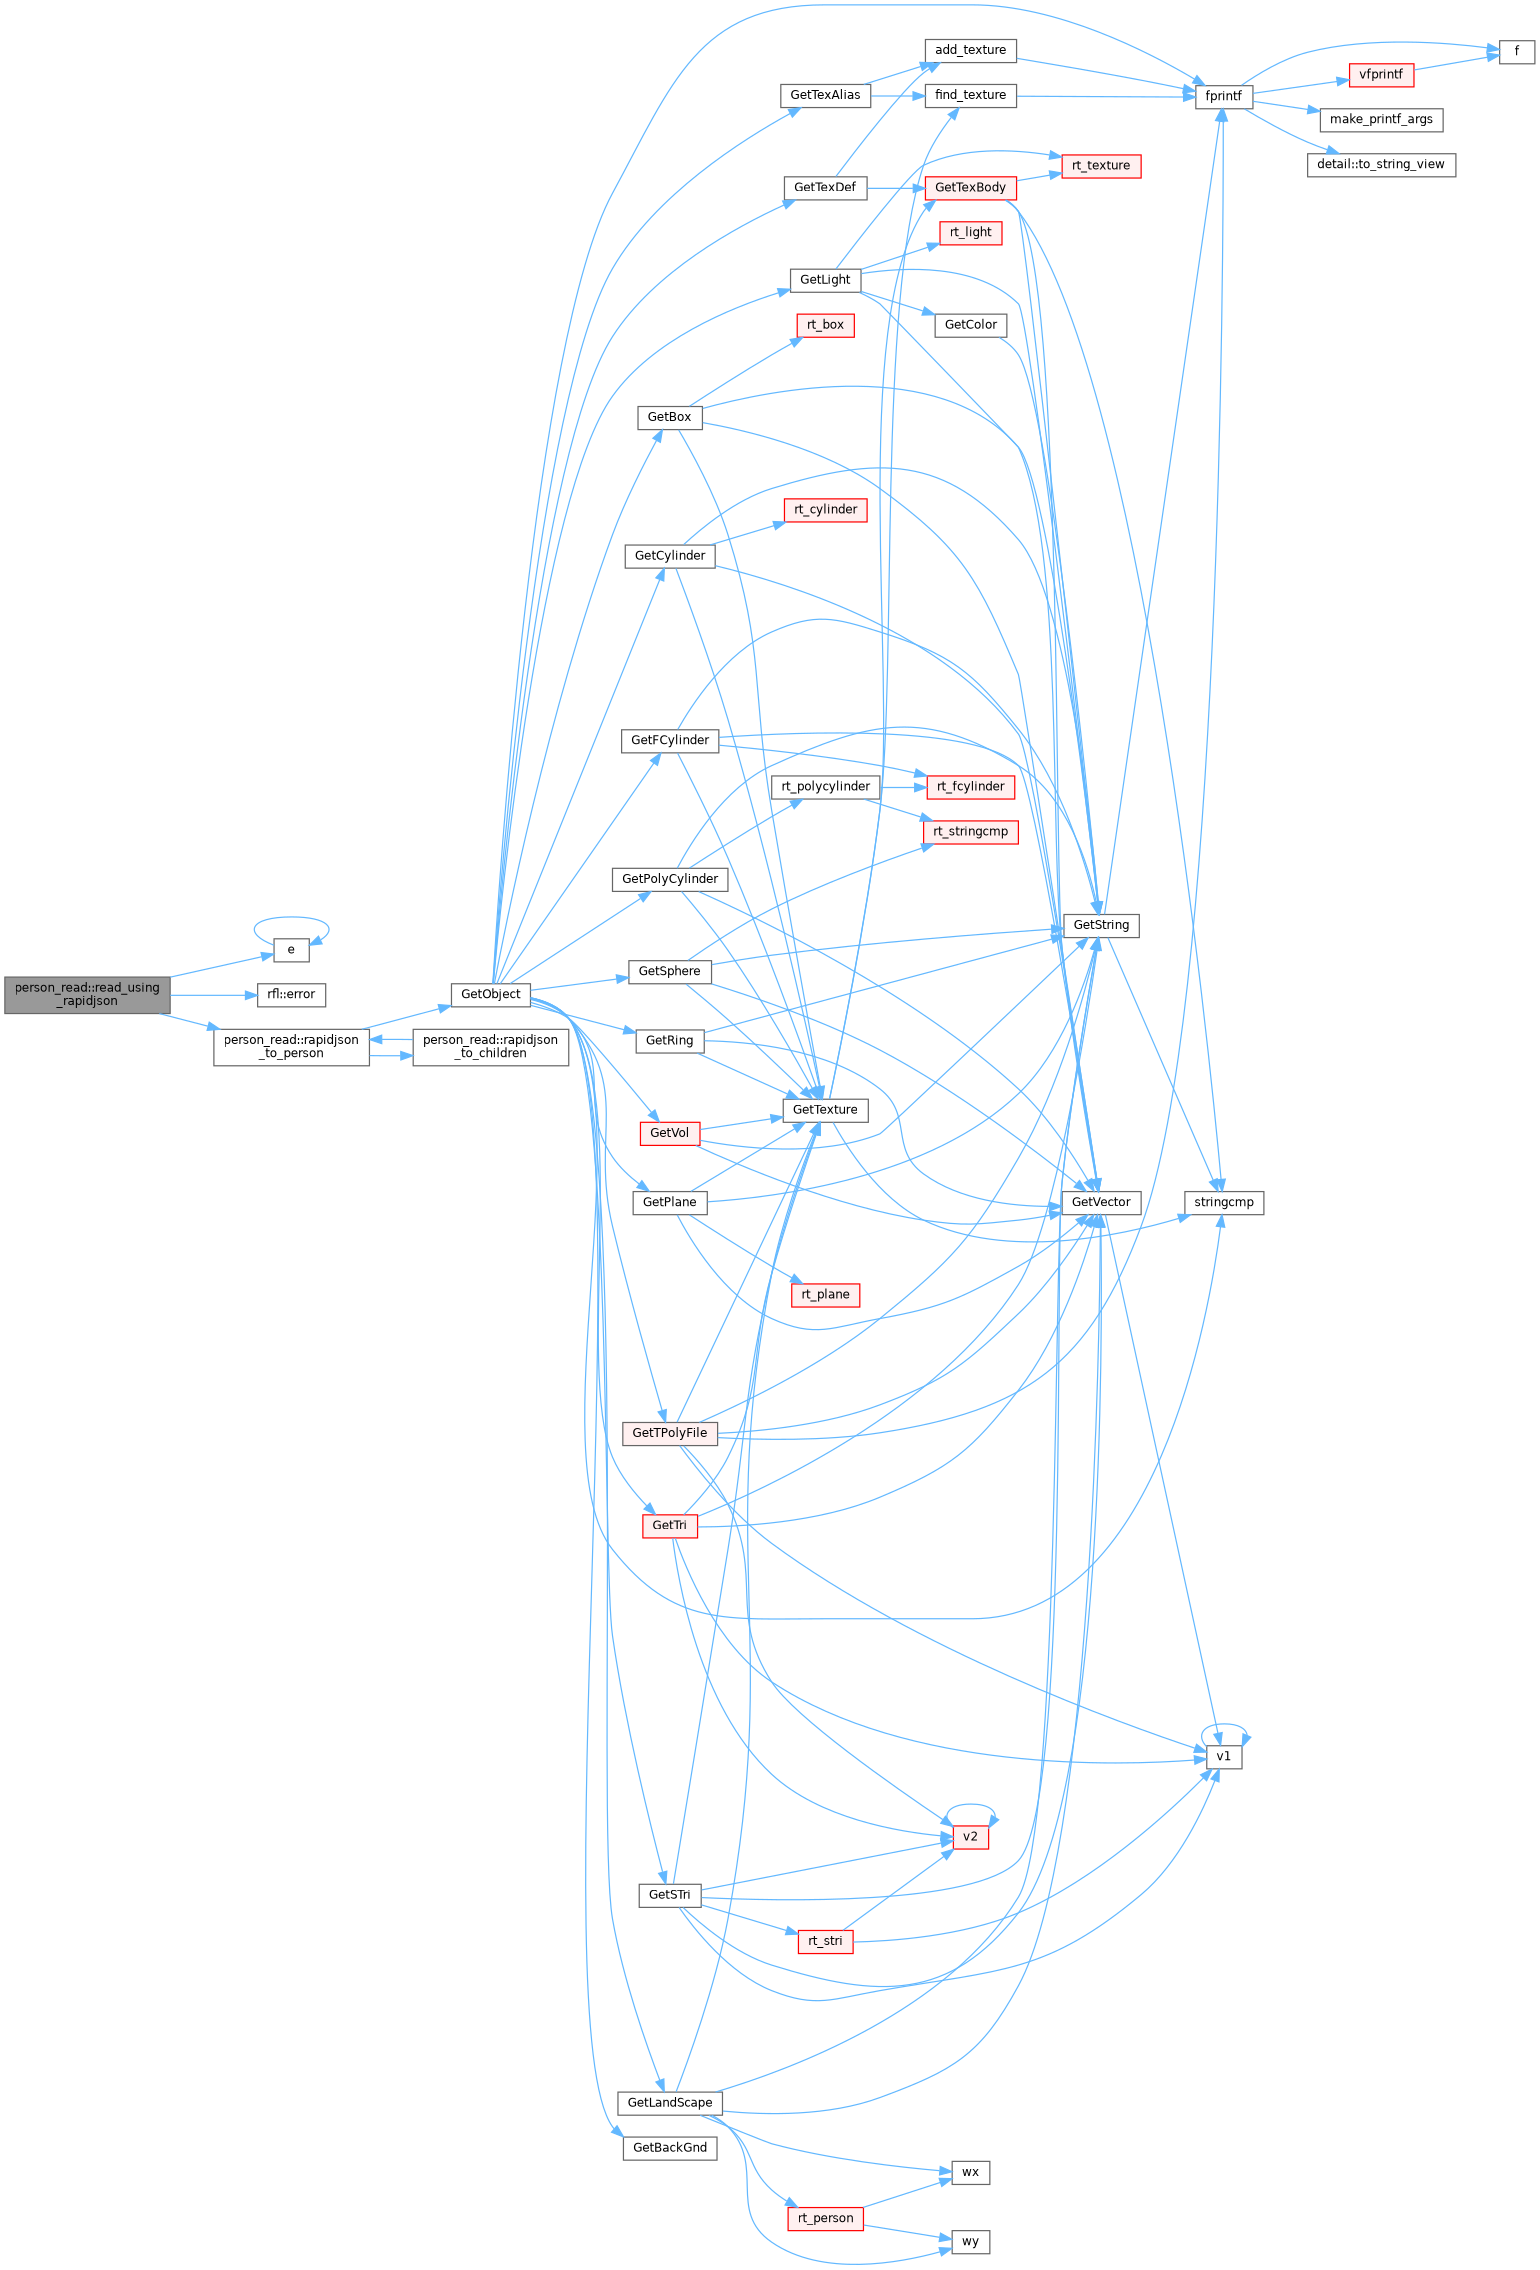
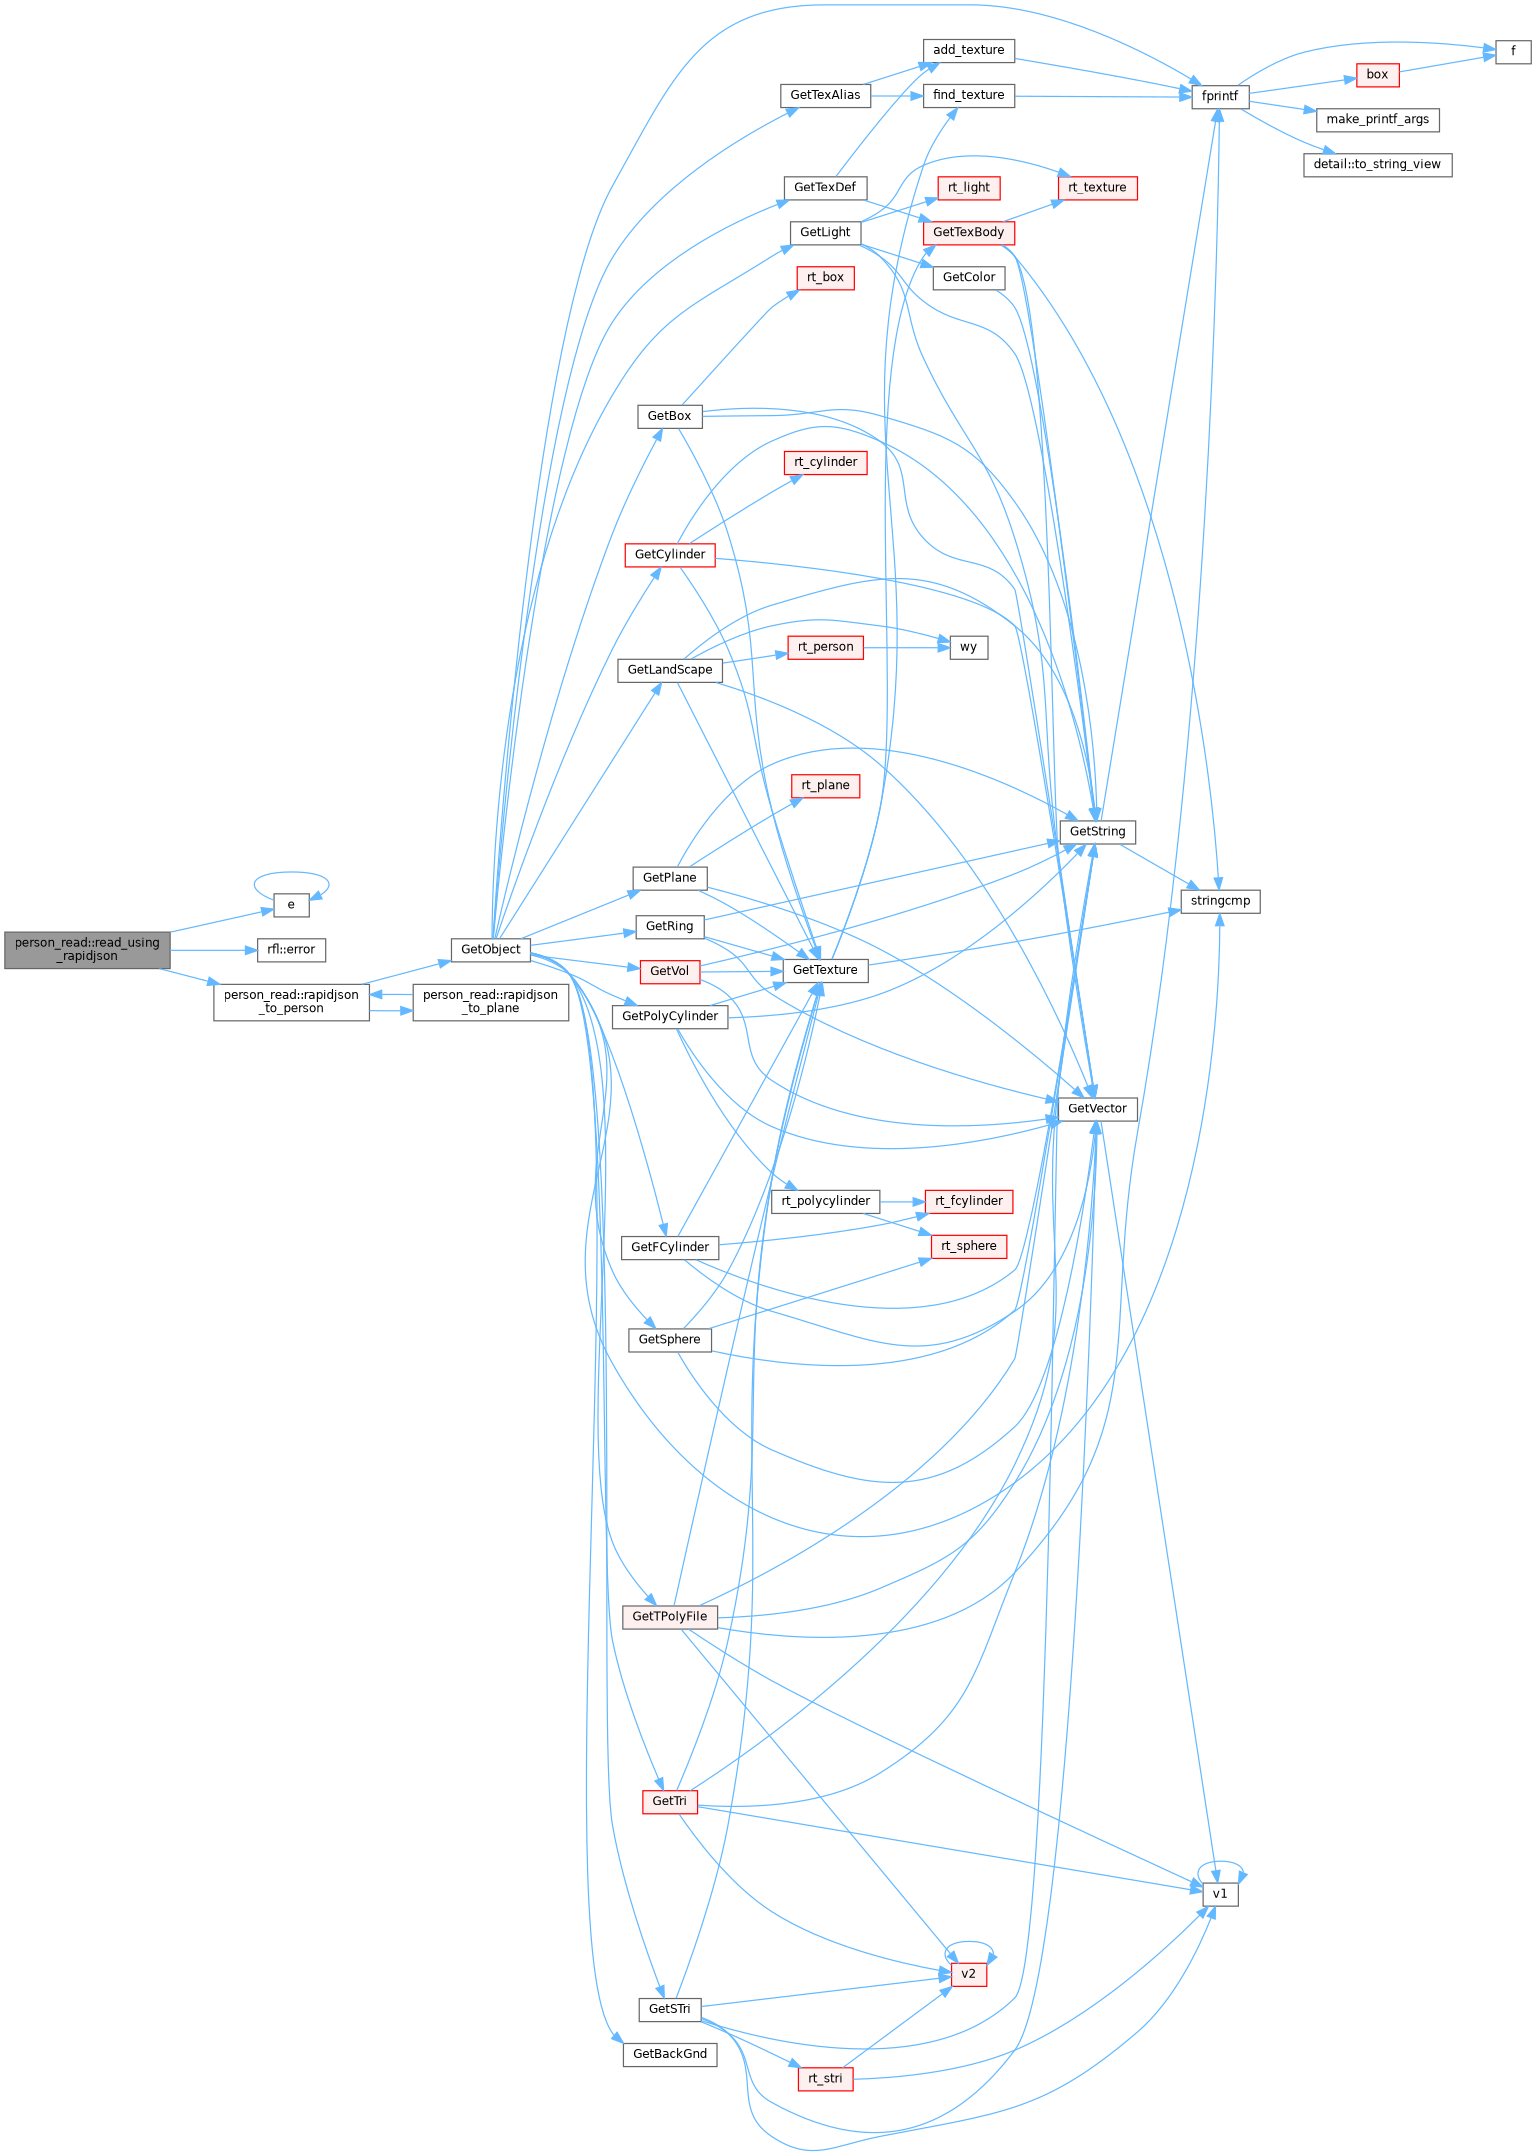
node "vfprintf": label "vfprintf" -> "box"
node "GetCylinder": color grey40 -> red
node "rt_stringcmp": label "rt_stringcmp" -> "rt_sphere"
node "person_read::rapidjson _to_children": label "person_read::rapidjson _to_children" -> "person_read::rapidjson _to_plane"
node "wx": removed
